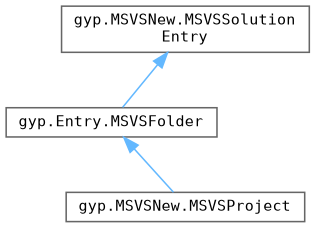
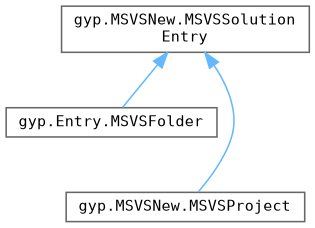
edge "gyp.MSVSNew.MSVSProject" -> "gyp.Entry.MSVSFolder": now "gyp.MSVSNew.MSVSProject" -> "gyp.MSVSNew.MSVSSolution Entry"
